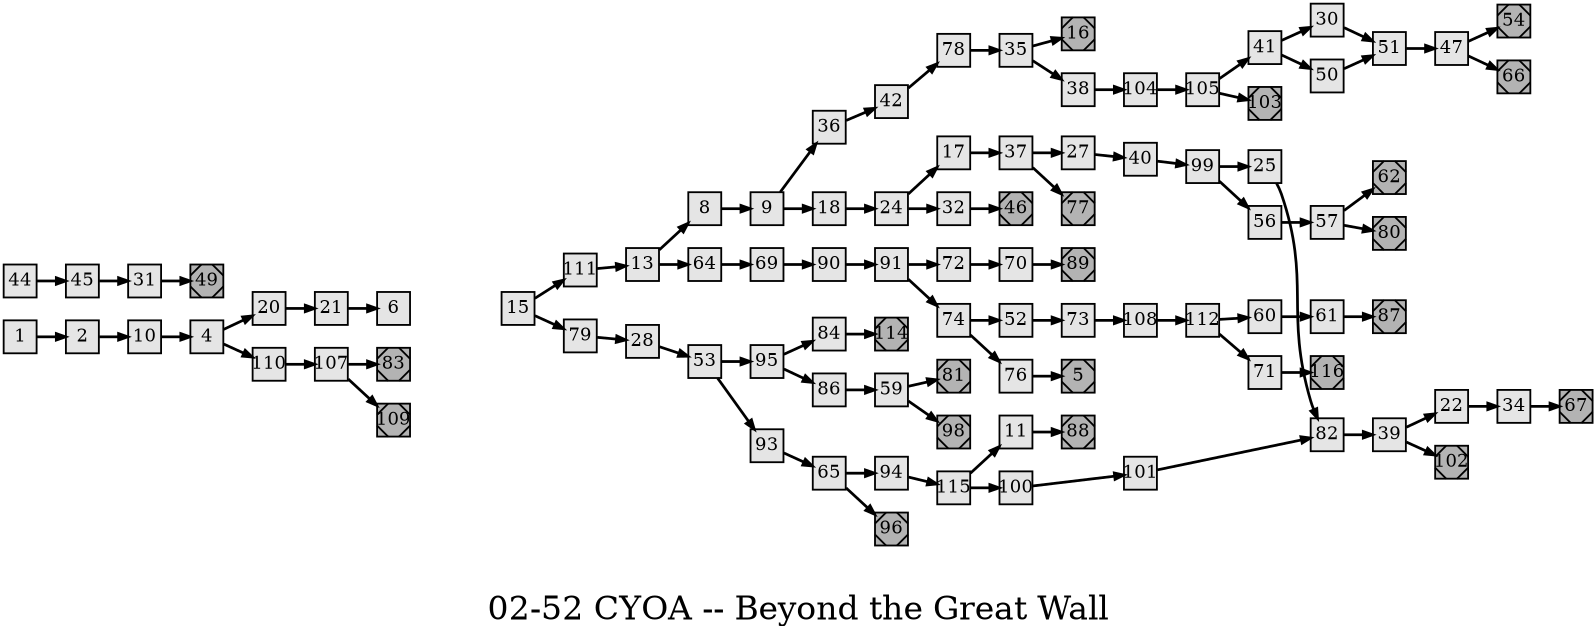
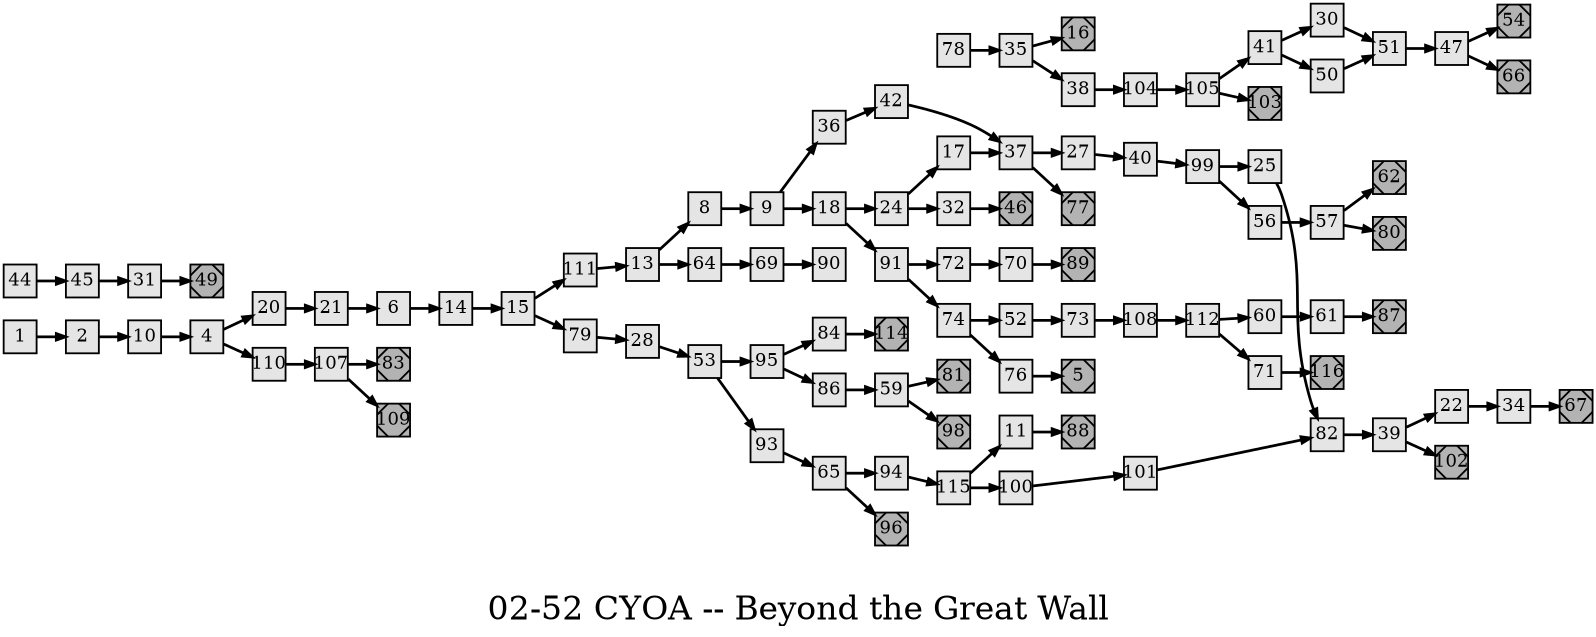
edge "42" -> "78": now "42" -> "37"
edge "90" -> "91": now "18" -> "91"
node "14": added
